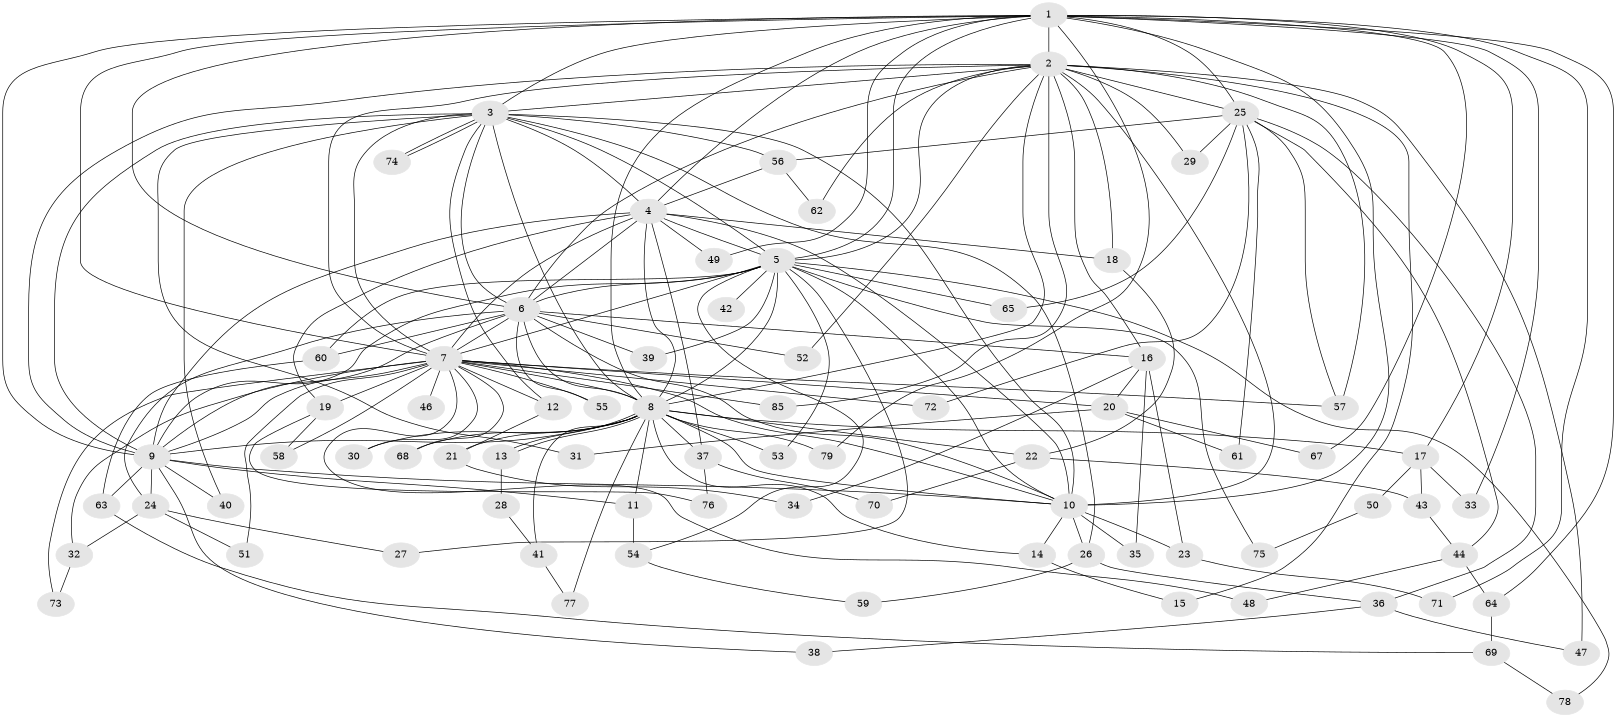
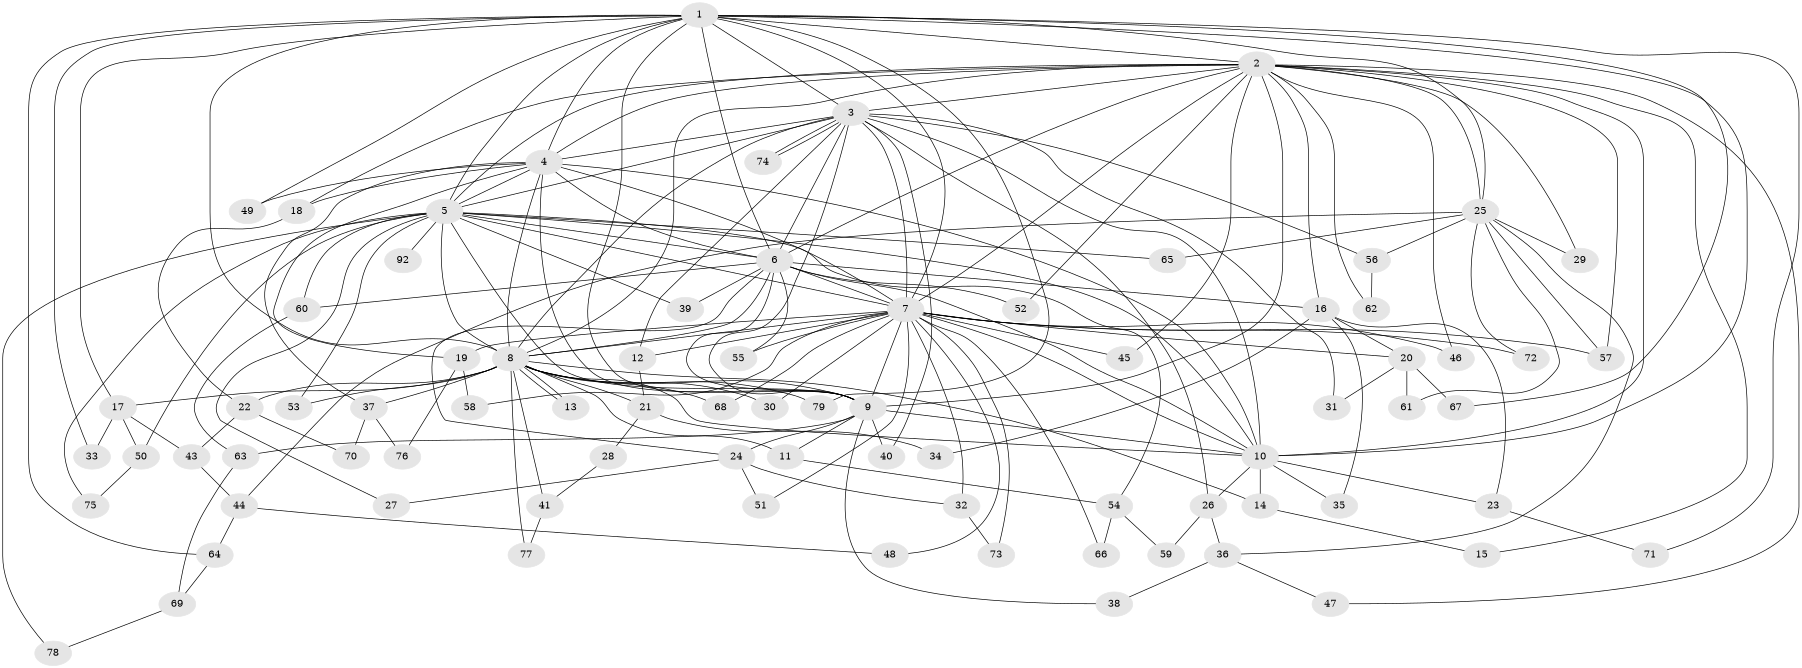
edge "2" -- "46": added
edge "56" -- "4": now "2" -- "4"
edge "5" -- "50": added
node "42": label "42" -> "92"
node "85": label "85" -> "45"
edge "13" -- "28": now "21" -- "28"
node "66": added
